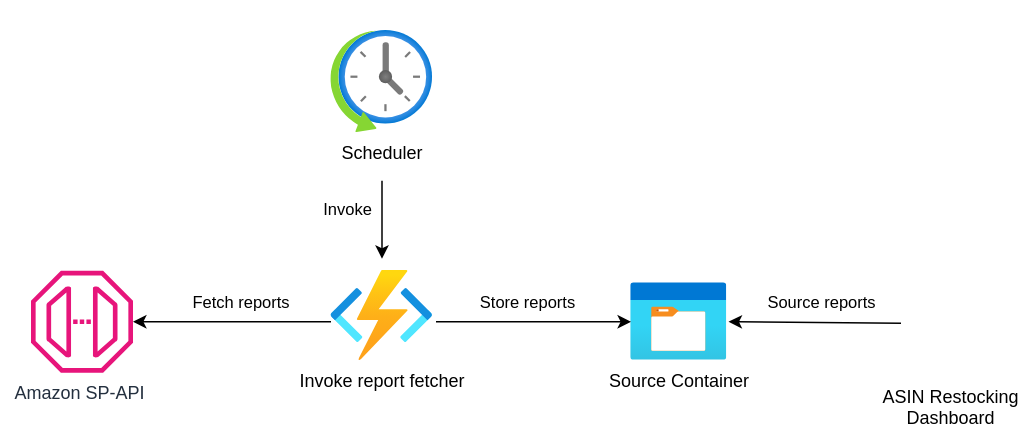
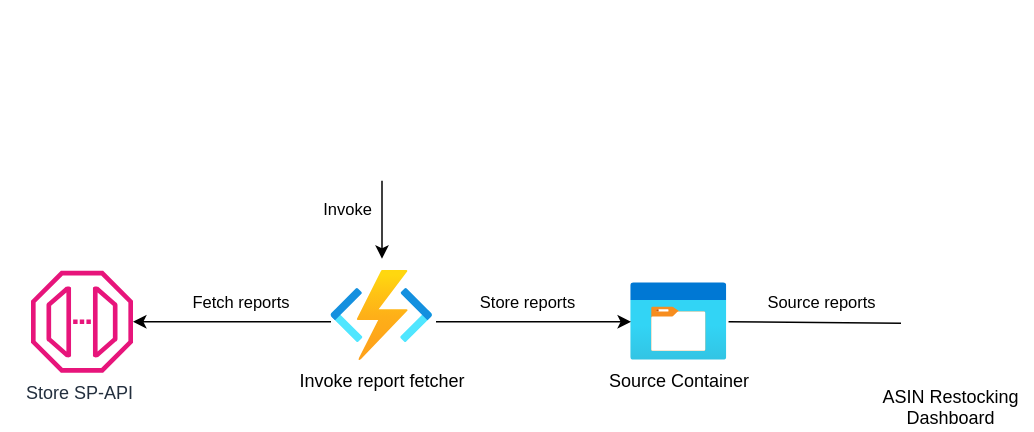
node "Scheduler": removed
edge "ASIN Restocking Dashboard" -> "Source Container": arrowhead classic -> none
node "Amazon SP-API": label "Amazon SP-API" -> "Store SP-API"
